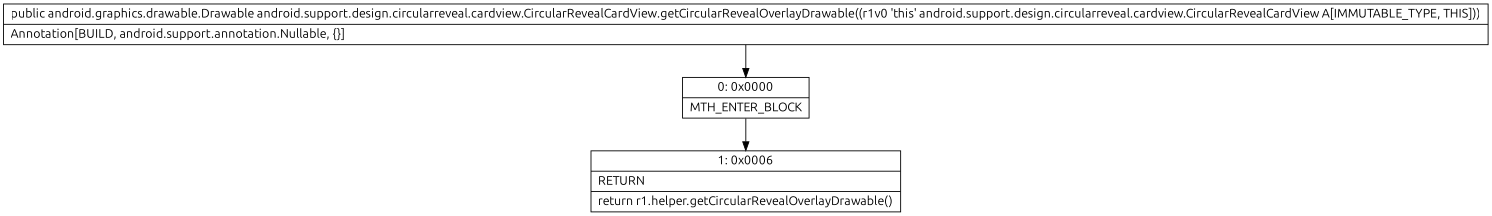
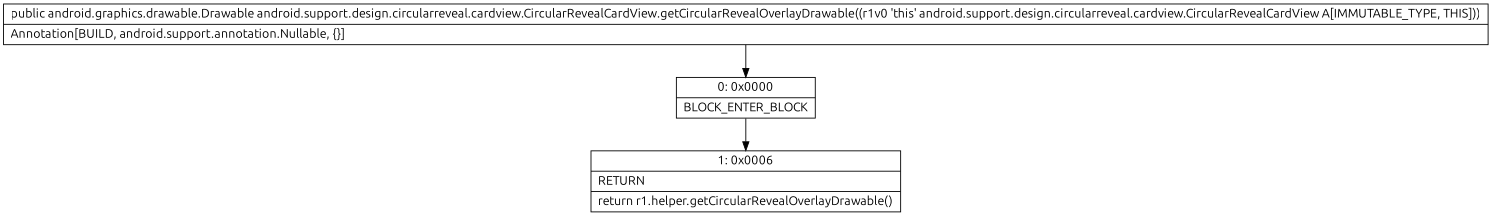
node "0: 0x0000": text "MTH_ENTER_BLOCK" -> "BLOCK_ENTER_BLOCK"
